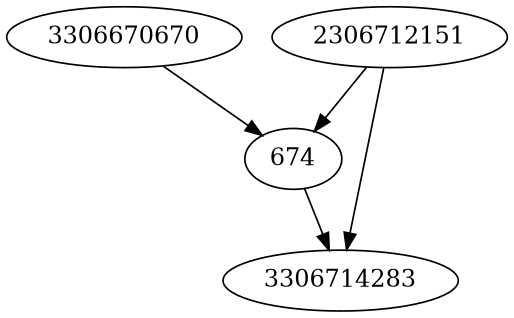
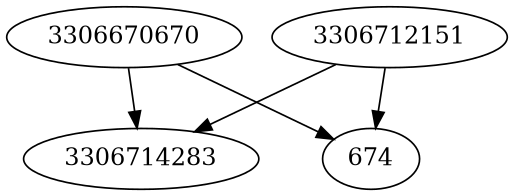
node "2306712151": label "2306712151" -> "3306712151"
edge "674" -> "3306714283": now "3306670670" -> "3306714283"
